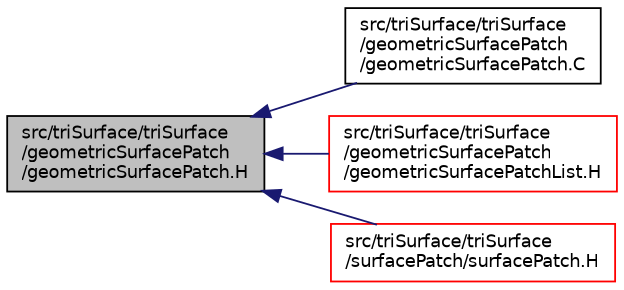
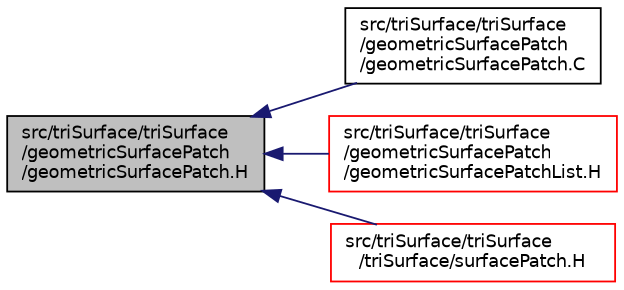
node "src/triSurface/triSurface /surfacePatch/surfacePatch.H": label "src/triSurface/triSurface /surfacePatch/surfacePatch.H" -> "src/triSurface/triSurface /triSurface/surfacePatch.H"
